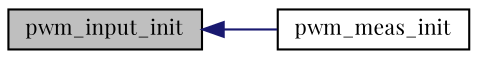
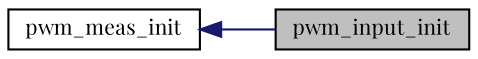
edge "pwm_meas_init" -> "pwm_input_init": reversed
